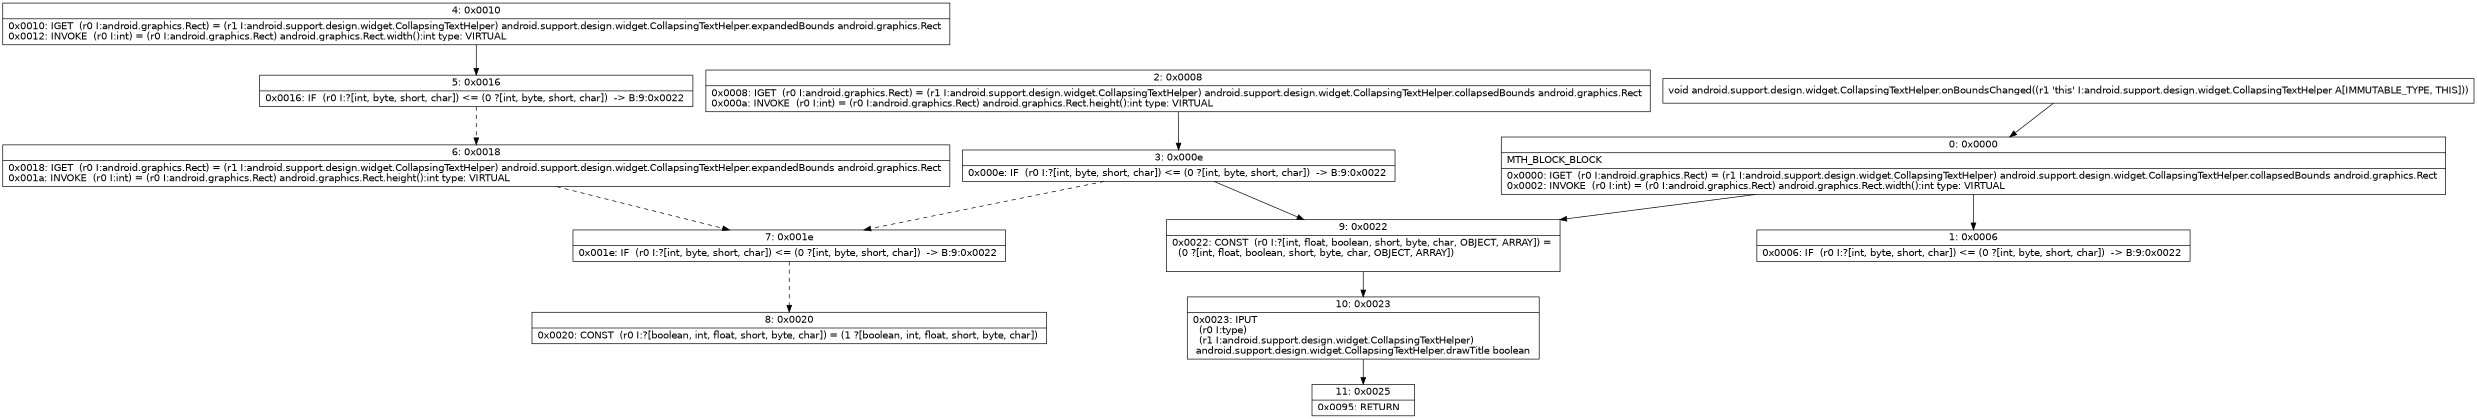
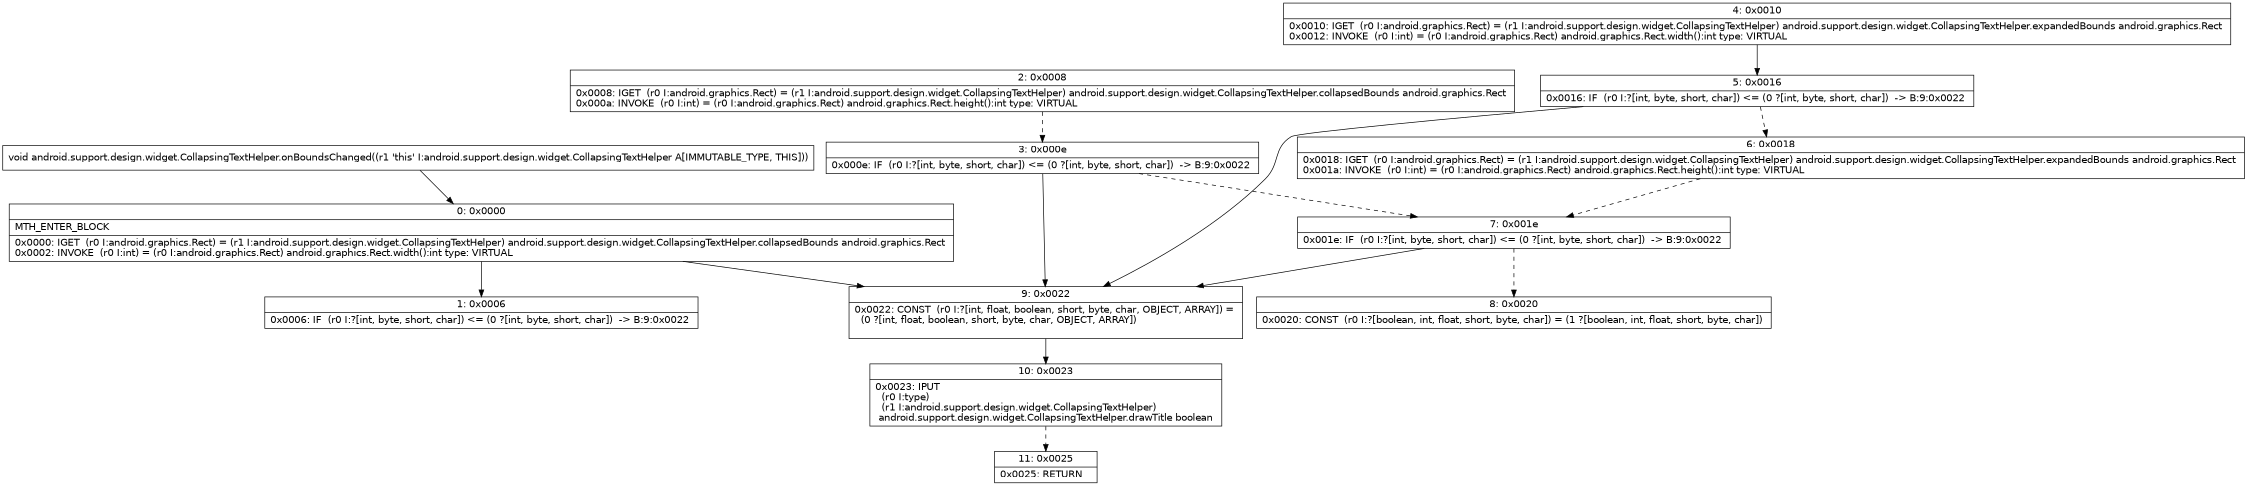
edge "2: 0x0008" -> "3: 0x000e": style solid -> dashed
edge "5: 0x0016" -> "9: 0x0022": added
node "0: 0x0000": text "MTH_BLOCK_BLOCK" -> "MTH_ENTER_BLOCK"
edge "7: 0x001e" -> "9: 0x0022": added
edge "10: 0x0023" -> "11: 0x0025": style solid -> dashed
node "11: 0x0025": text "0x0095: RETURN" -> "0x0025: RETURN"
